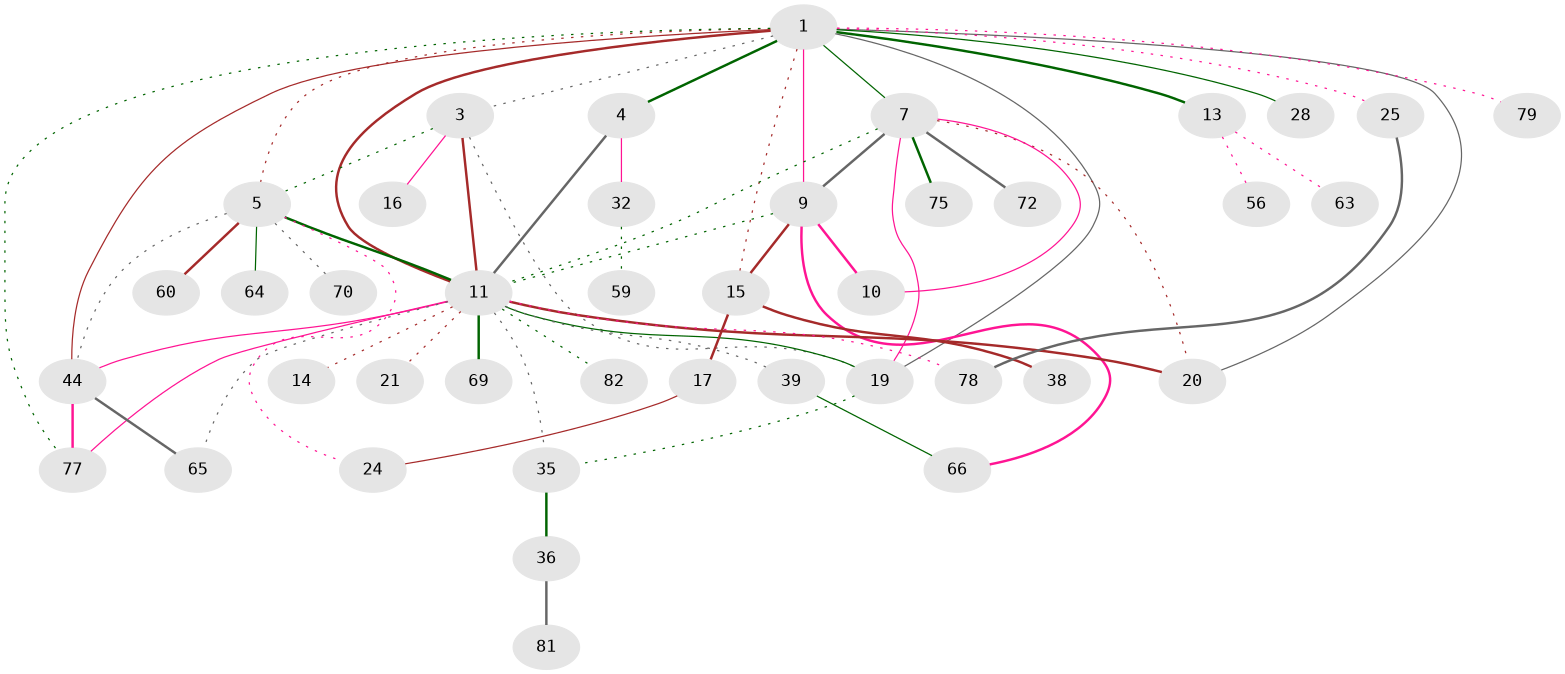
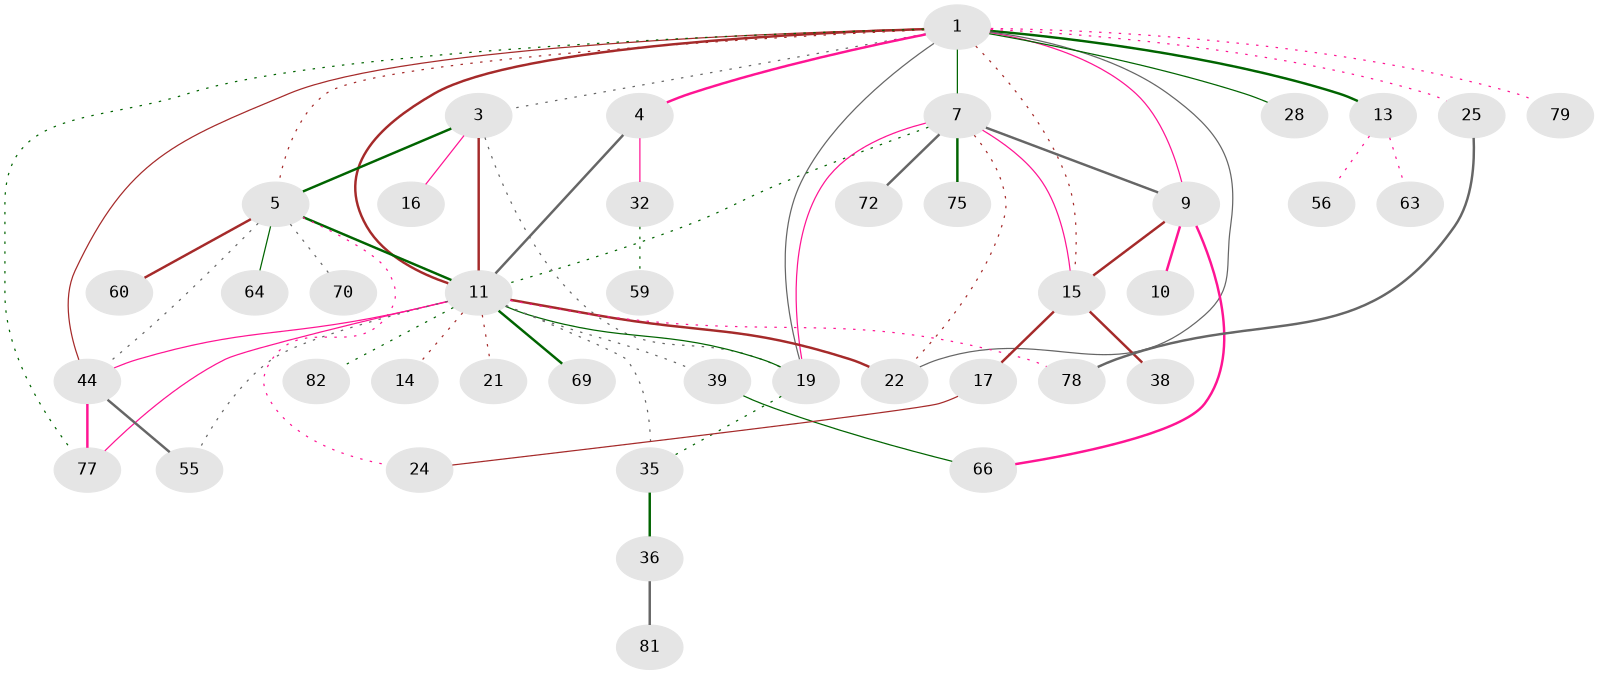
edge "1" -- "4": color darkgreen -> deeppink
edge "3" -- "5": style dotted -> bold
edge "7" -- "10": now "7" -- "15"
edge "9" -- "11": removed
node "20": label "20" -> "22"
node "65": label "65" -> "55"
